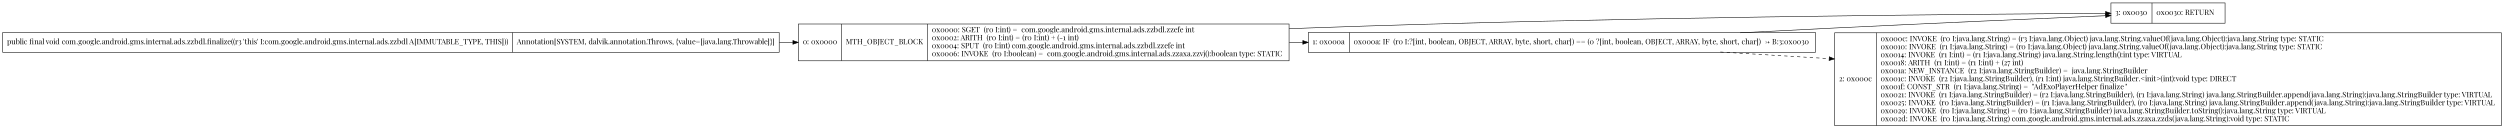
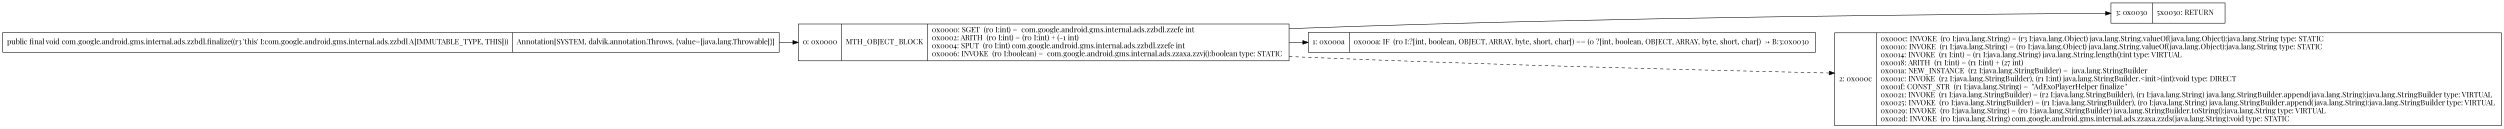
node "3: 0x0030": text "0x0030: RETURN" -> "5x0030: RETURN"
edge "1: 0x000a" -> "3: 0x0030": removed
edge "1: 0x000a" -> "2: 0x000c": now "0: 0x0000" -> "2: 0x000c"
